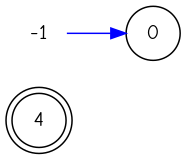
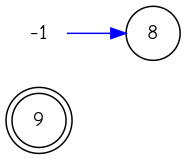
node "0": label "0" -> "8"
node "4": label "4" -> "9"
